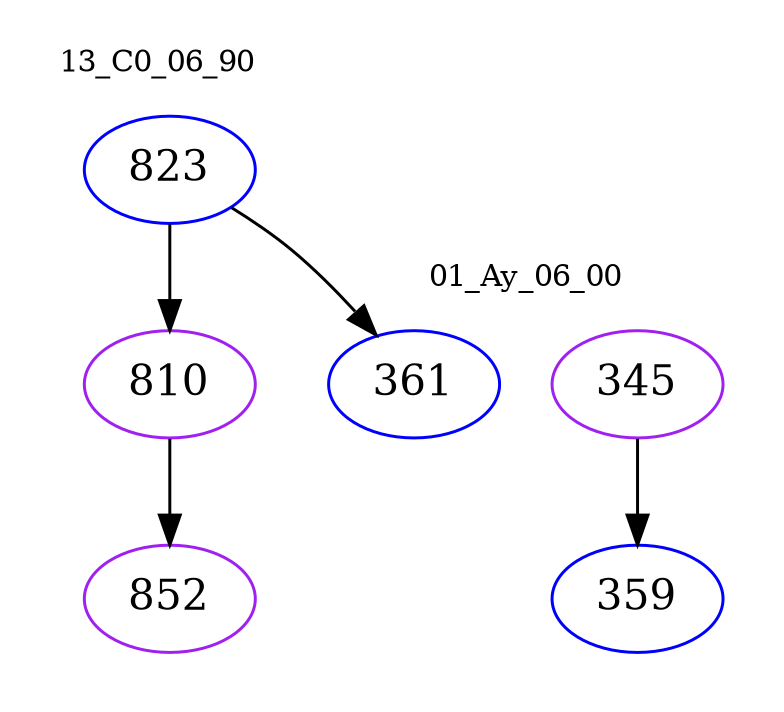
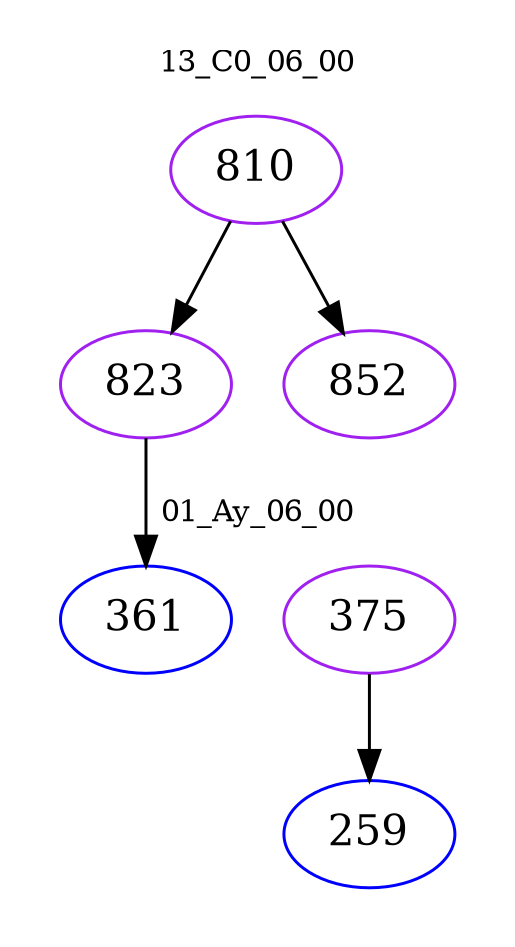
cluster "13_C0_06_90": label "13_C0_06_90" -> "13_C0_06_00"
node "823": color blue -> purple
edge "823" -> "810": reversed
node "345": label "345" -> "375"
node "359": label "359" -> "259"
